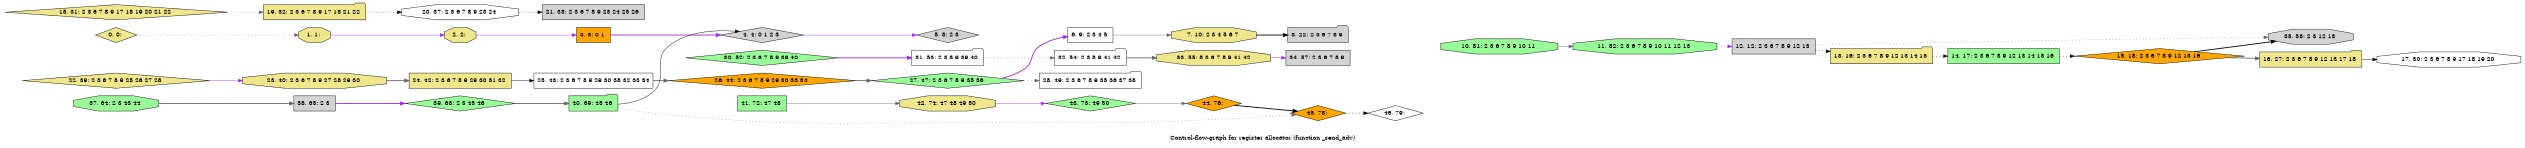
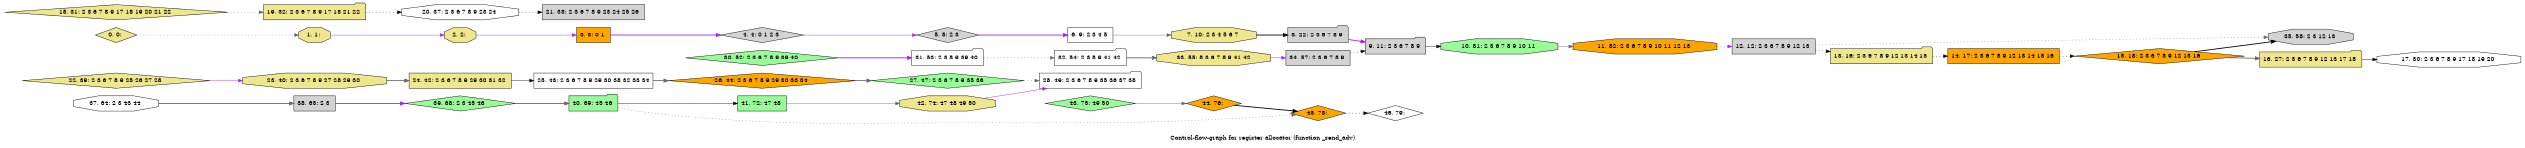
node "9, 11: 2 3 6 7 8 9": added
node "11, 82: 2 3 6 7 8 9 10 11 12 13": fillcolor palegreen -> orange
edge "40, 69: 45 46" -> "4, 4: 0 1 2 3": now "40, 69: 45 46" -> "41, 72: 47 48"
edge "27, 47: 2 3 6 7 8 9 35 36" -> "6, 9: 2 3 4 5": now "5, 8: 2 3" -> "6, 9: 2 3 4 5"
node "14, 17: 2 3 6 7 8 9 12 13 14 15 16": fillcolor palegreen -> orange
node "37, 64: 2 3 43 44": fillcolor palegreen -> white
edge "42, 74: 47 48 49 50" -> "43, 75: 49 50": now "42, 74: 47 48 49 50" -> "28, 49: 2 3 6 7 8 9 35 36 37 38"
